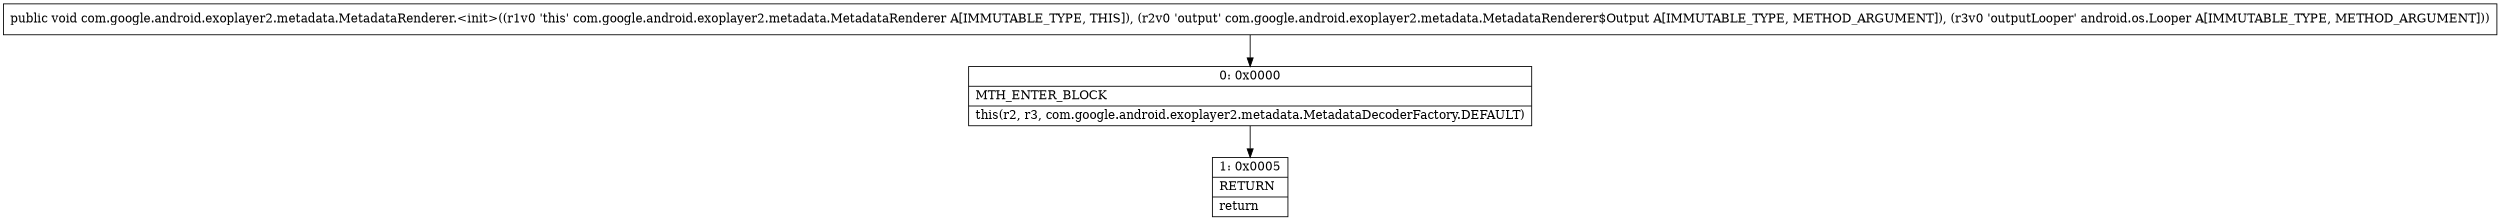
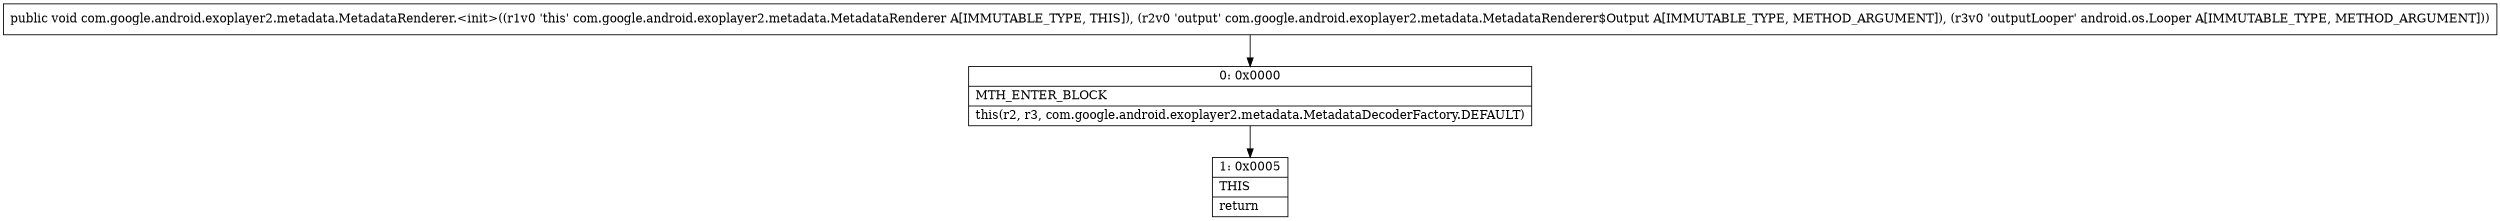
node "1: 0x0005": text "RETURN" -> "THIS"
